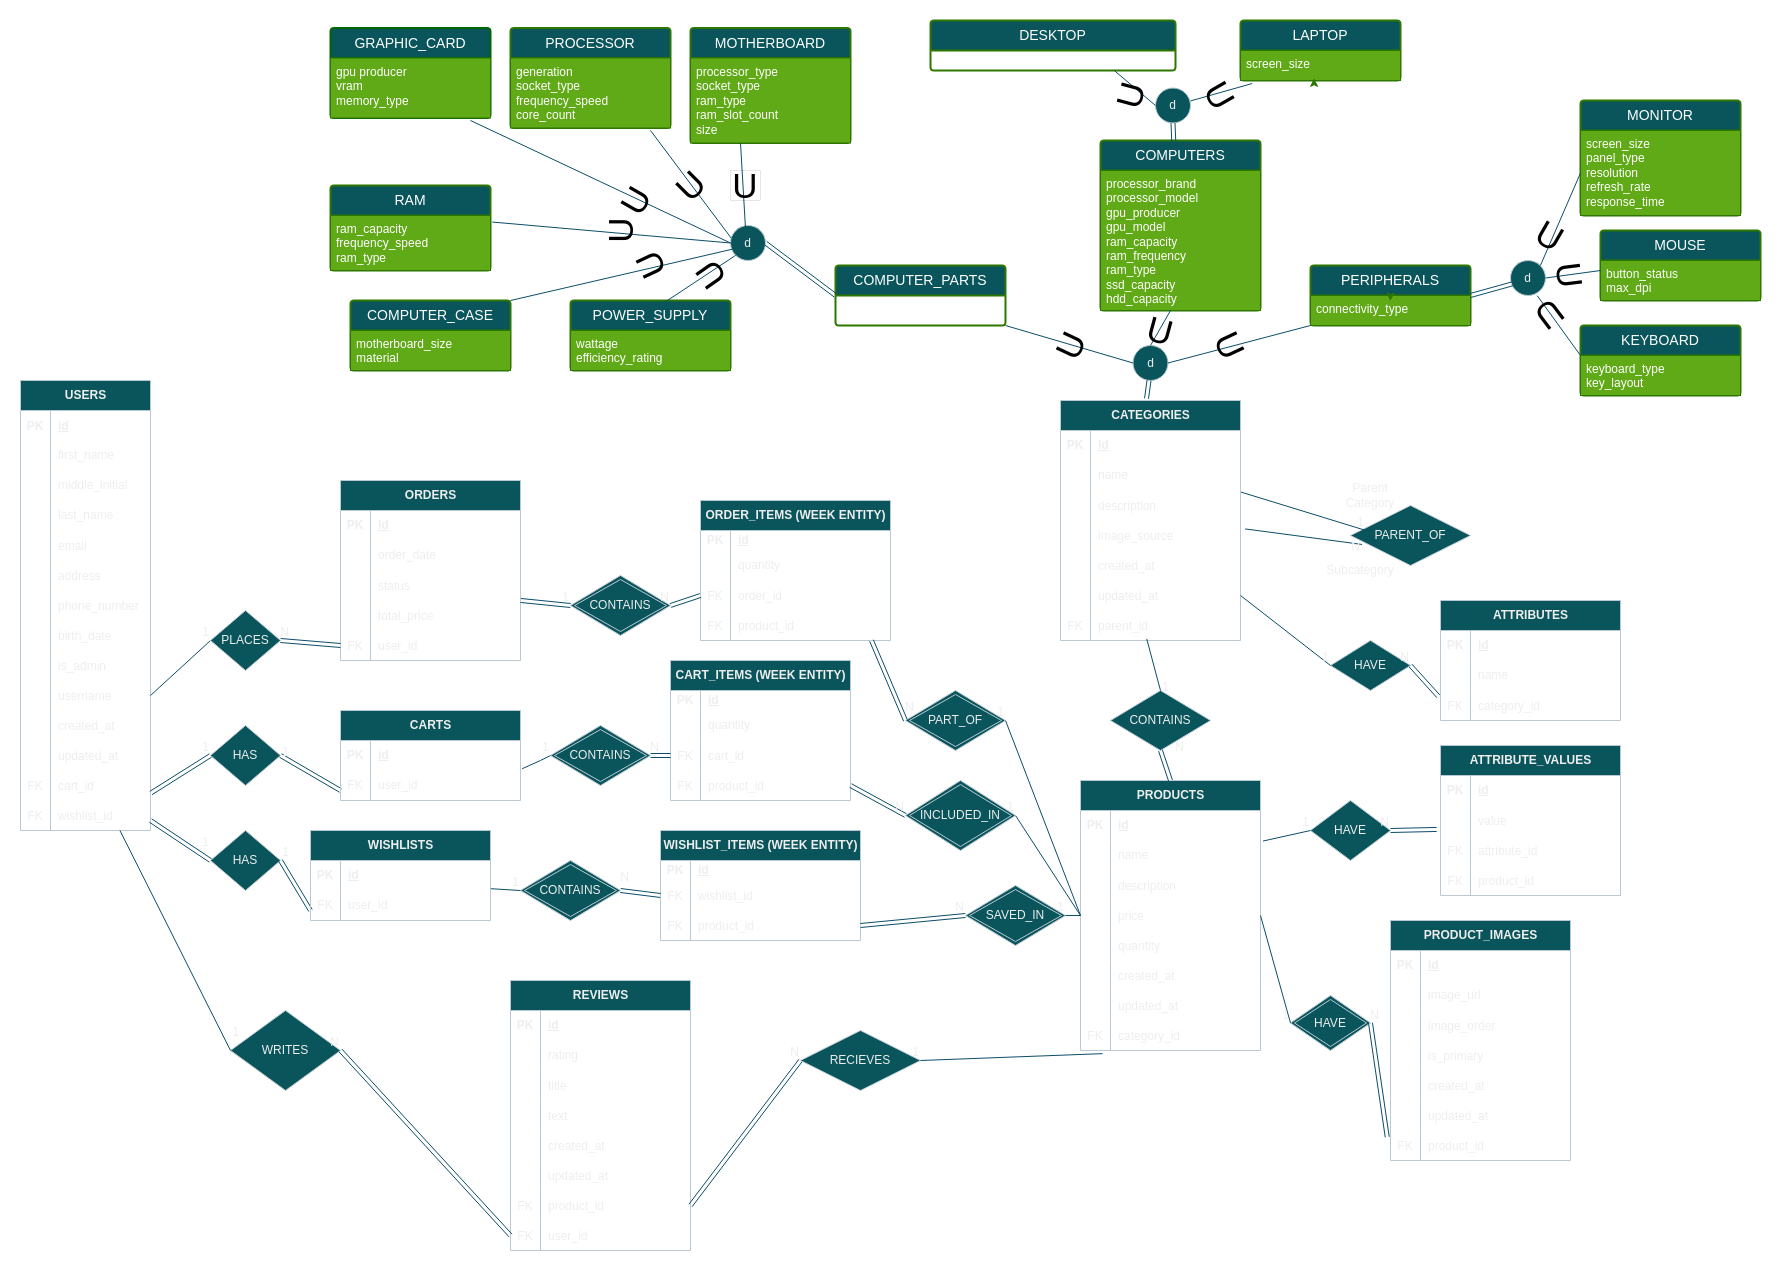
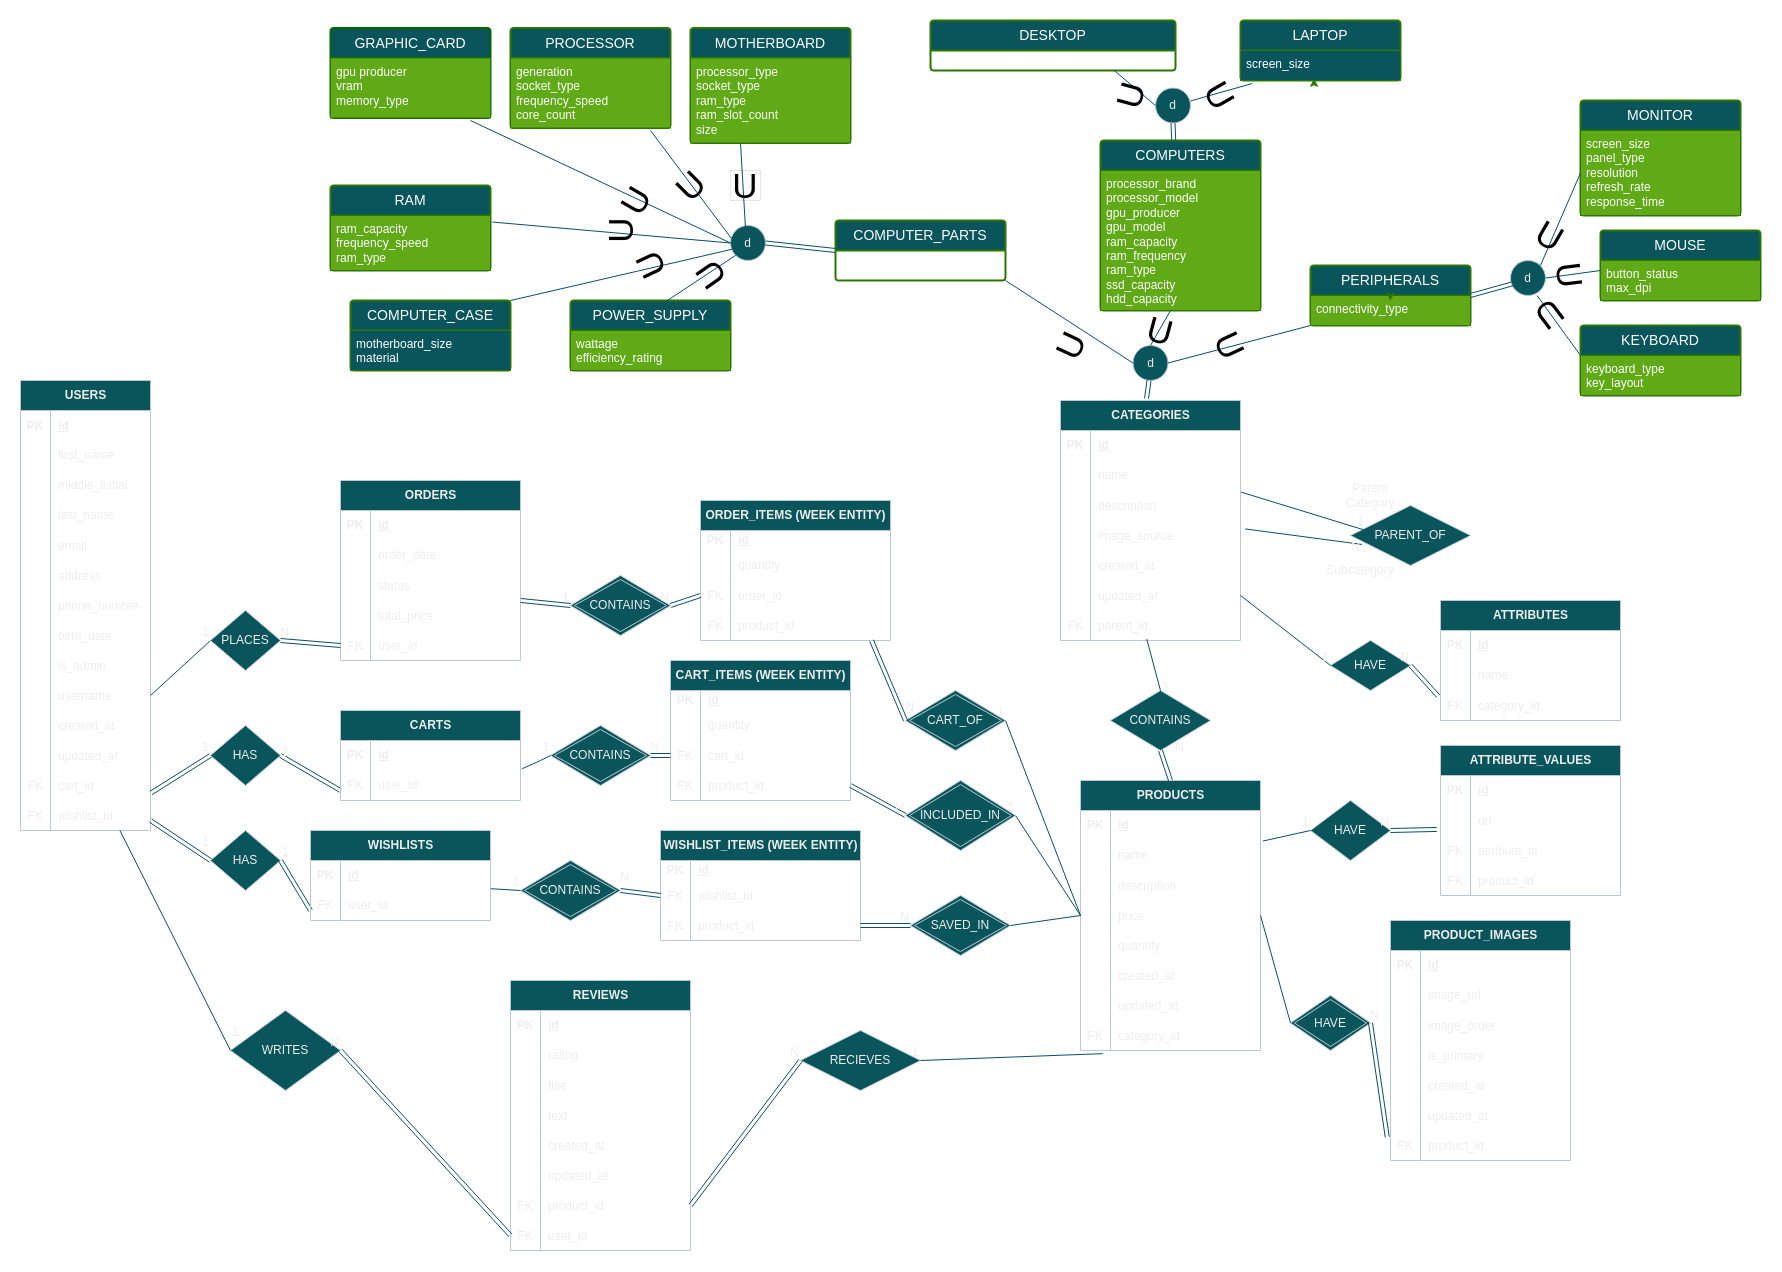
node "screen_size": fillcolor #60a917 -> #09555b
node "COMPUTER_PARTS": moved (921, 296) -> (921, 251)
node "motherboard_size material": fillcolor #60a917 -> #09555b
node "PART_OF": label "PART_OF" -> "CART_OF"
node "value": label "value" -> "url"
node "SAVED_IN": moved (1016, 916) -> (961, 926)
